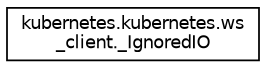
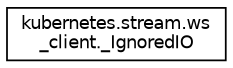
node "kubernetes.kubernetes.ws _client._IgnoredIO": label "kubernetes.kubernetes.ws _client._IgnoredIO" -> "kubernetes.stream.ws _client._IgnoredIO"
